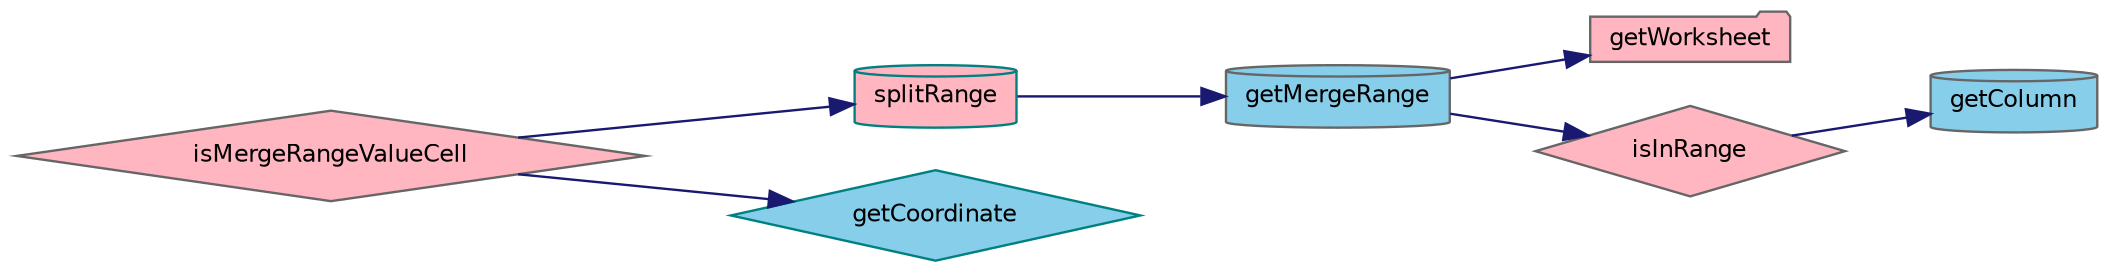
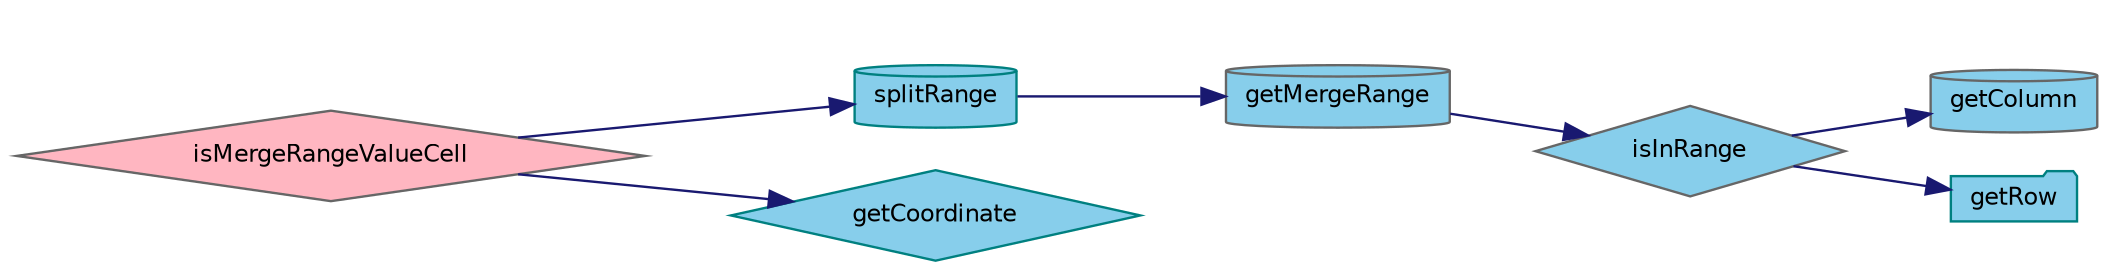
node "getWorksheet": removed
node "splitRange": fillcolor lightpink -> skyblue
node "isInRange": fillcolor lightpink -> skyblue
node "getRow": added
